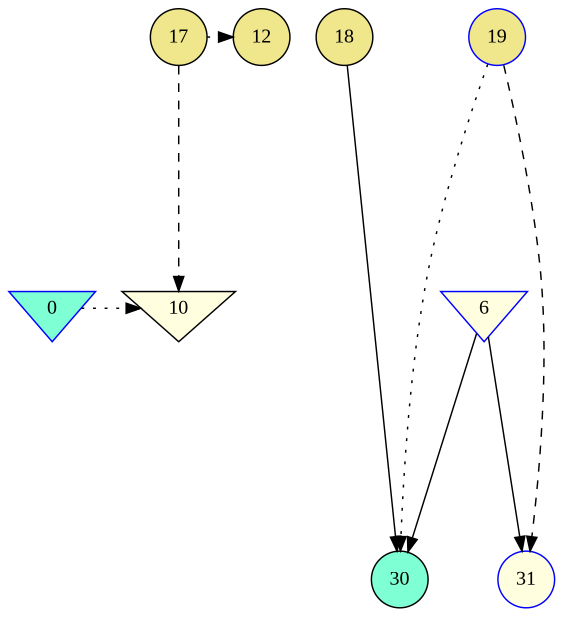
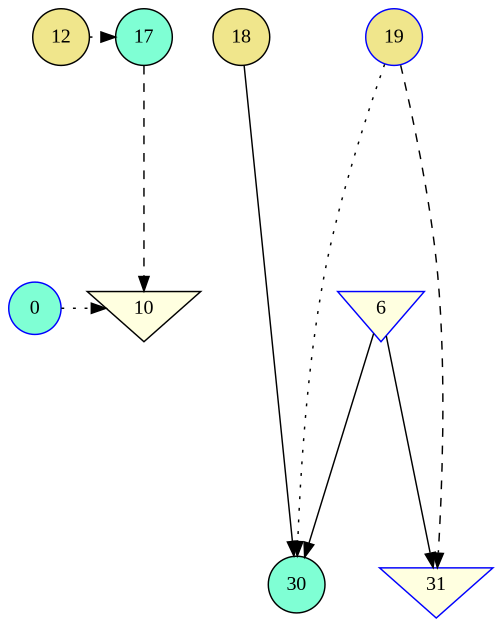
node "17": fillcolor khaki -> aquamarine
edge "17" -> "12": reversed
node "0": shape invtriangle -> circle
node "31": shape circle -> invtriangle
